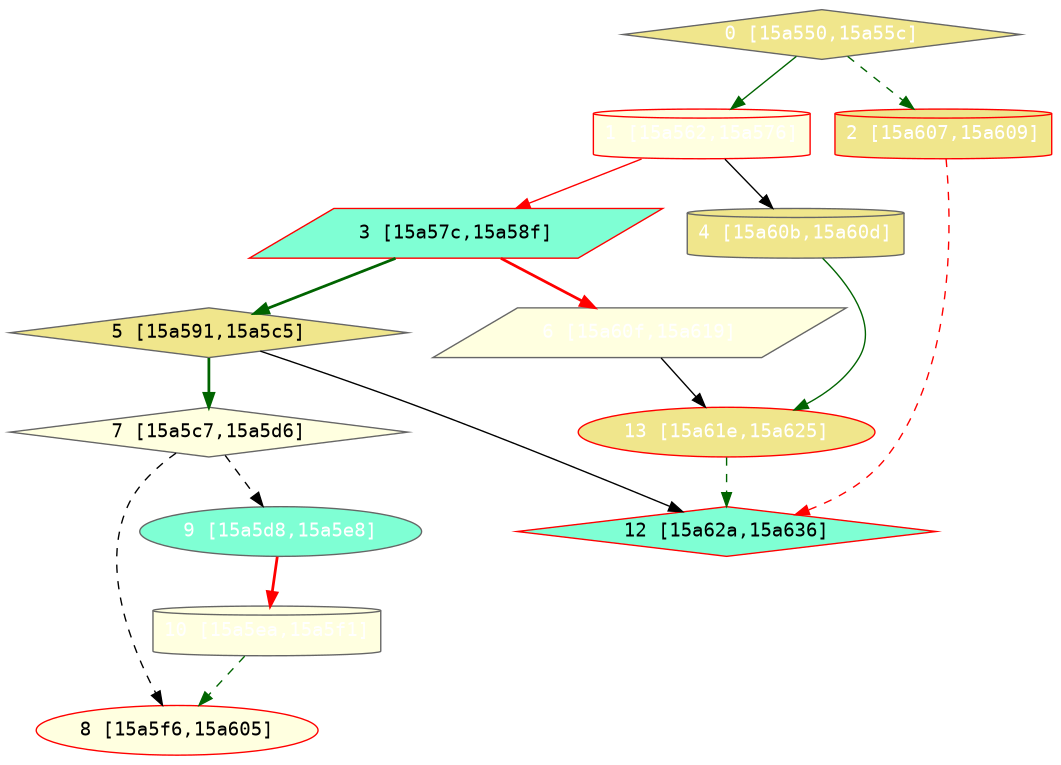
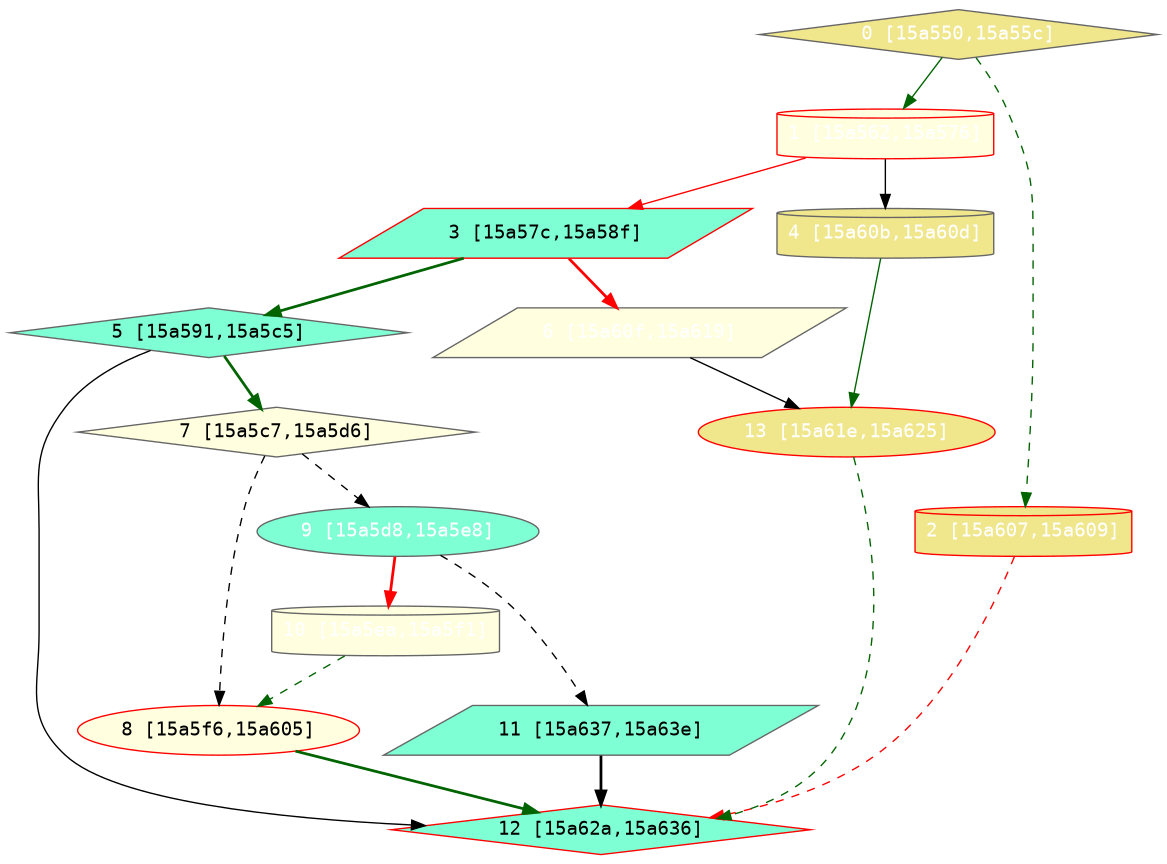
node "5 [15a591,15a5c5]": fillcolor khaki -> aquamarine
node "11 [15a637,15a63e]": added
edge "8 [15a5f6,15a605]" -> "12 [15a62a,15a636]": added
